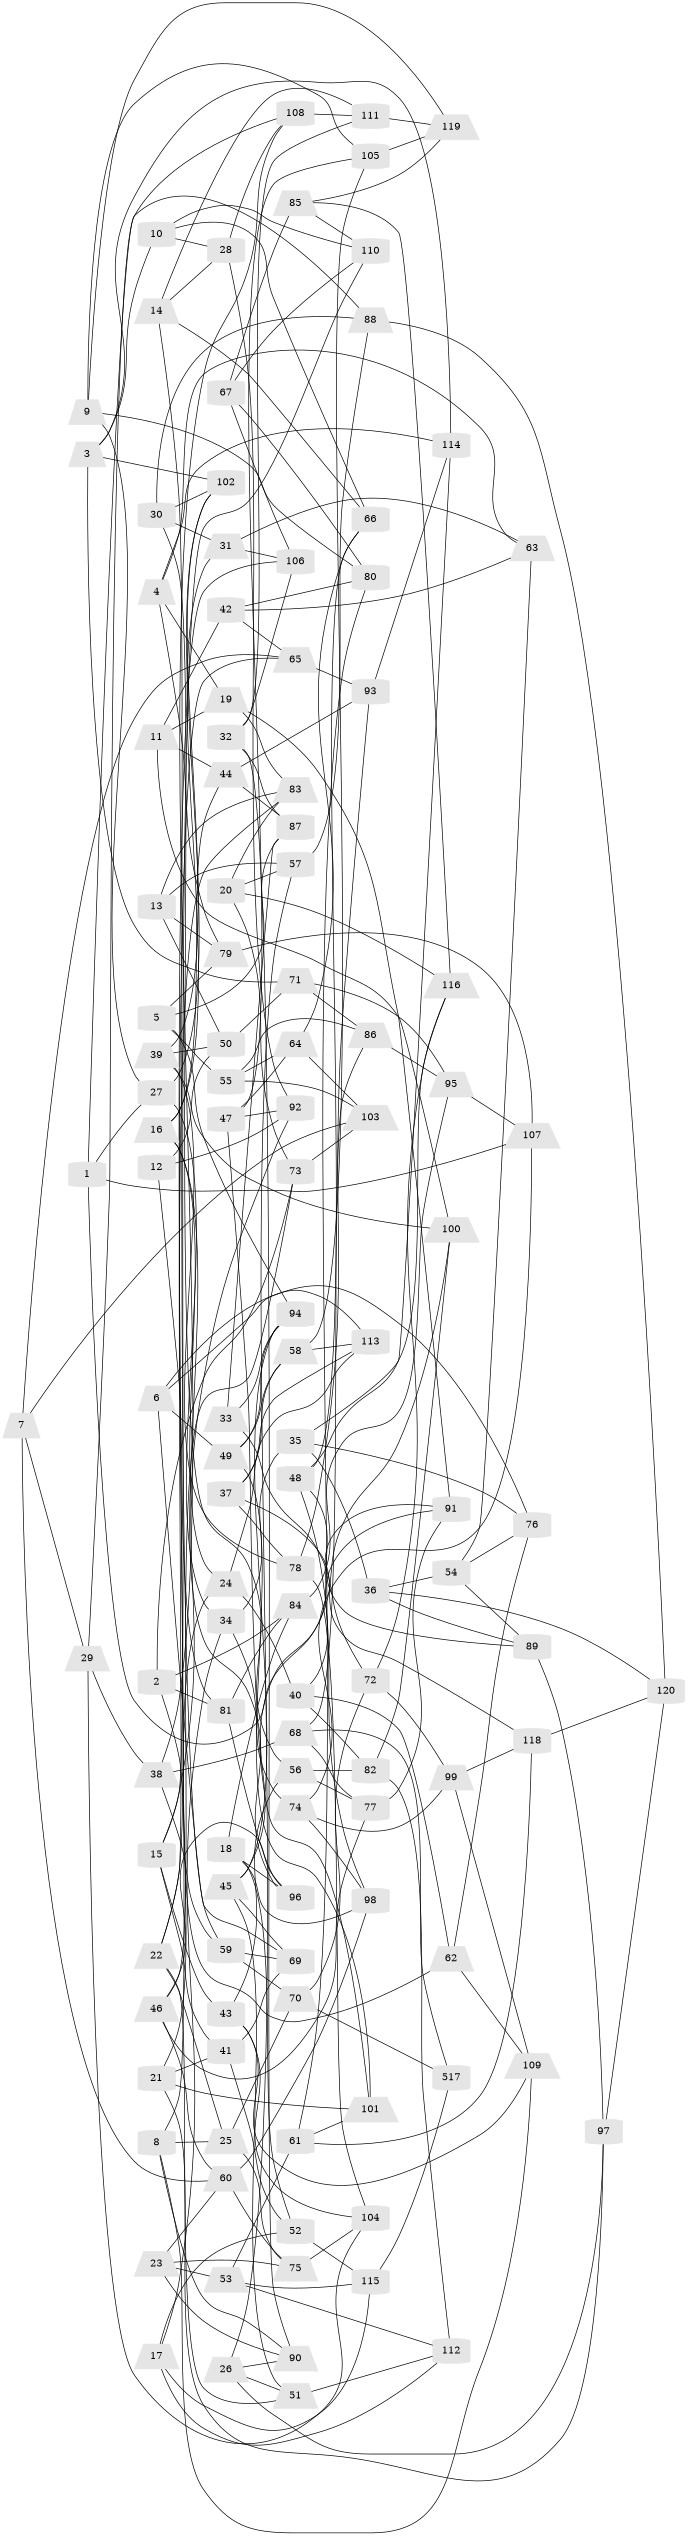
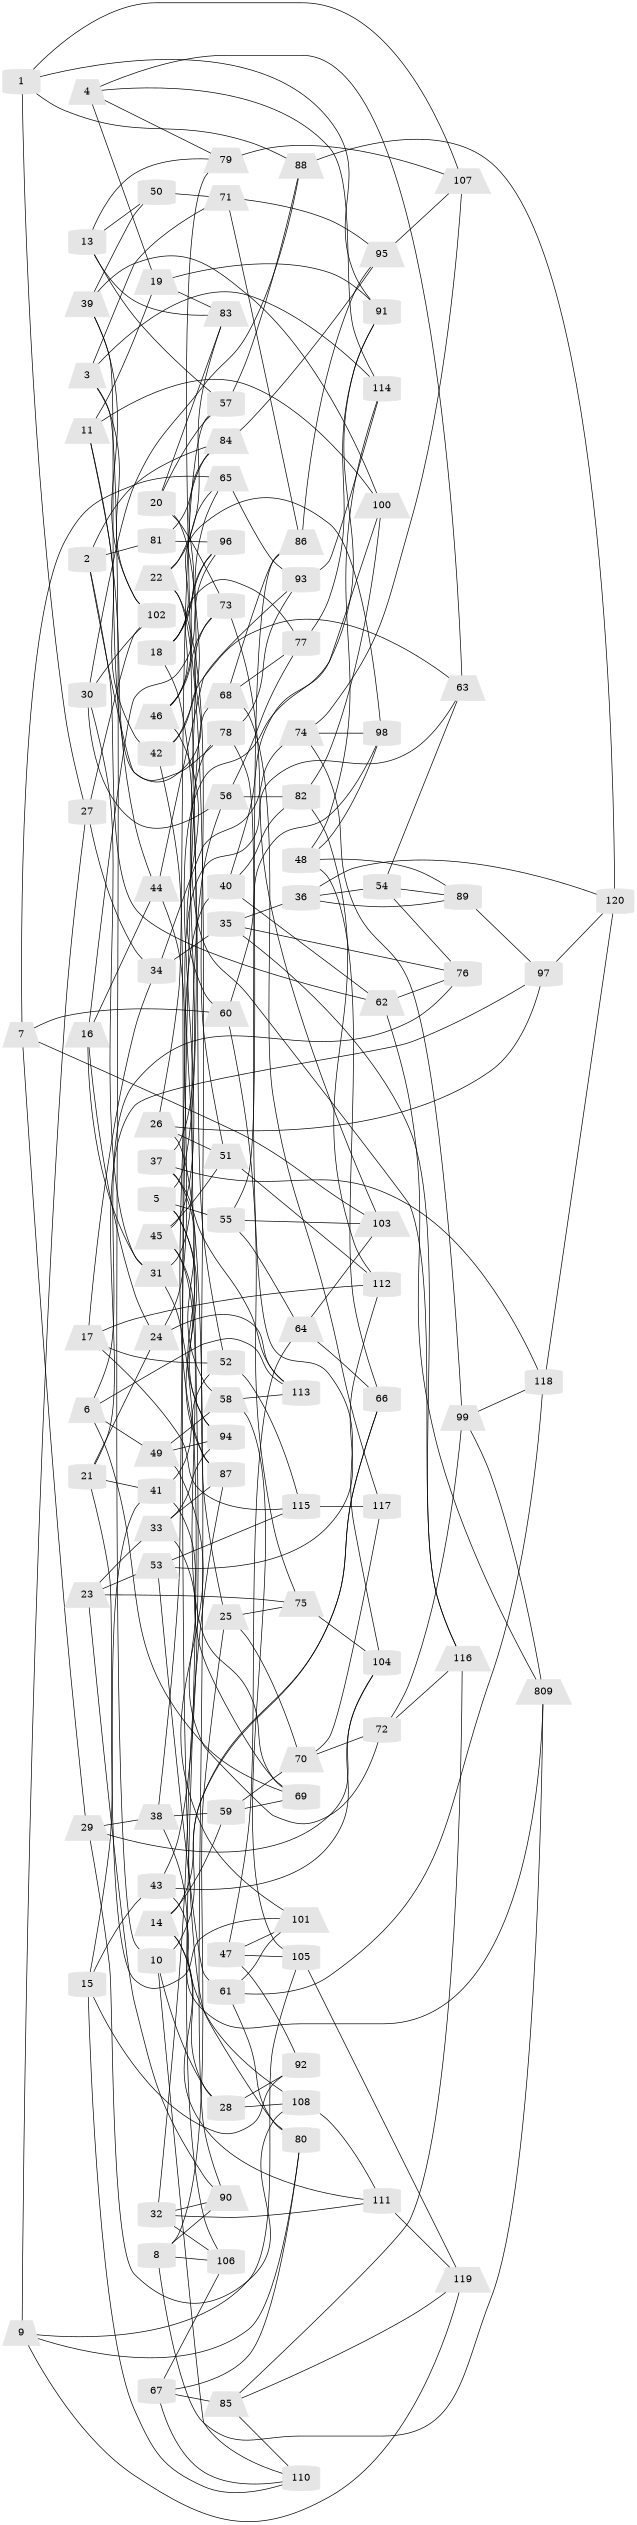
node "12": removed
node "109": label "109" -> "809"
node "517": label "517" -> "117"
edge "60" -- "23": now "33" -- "23"
